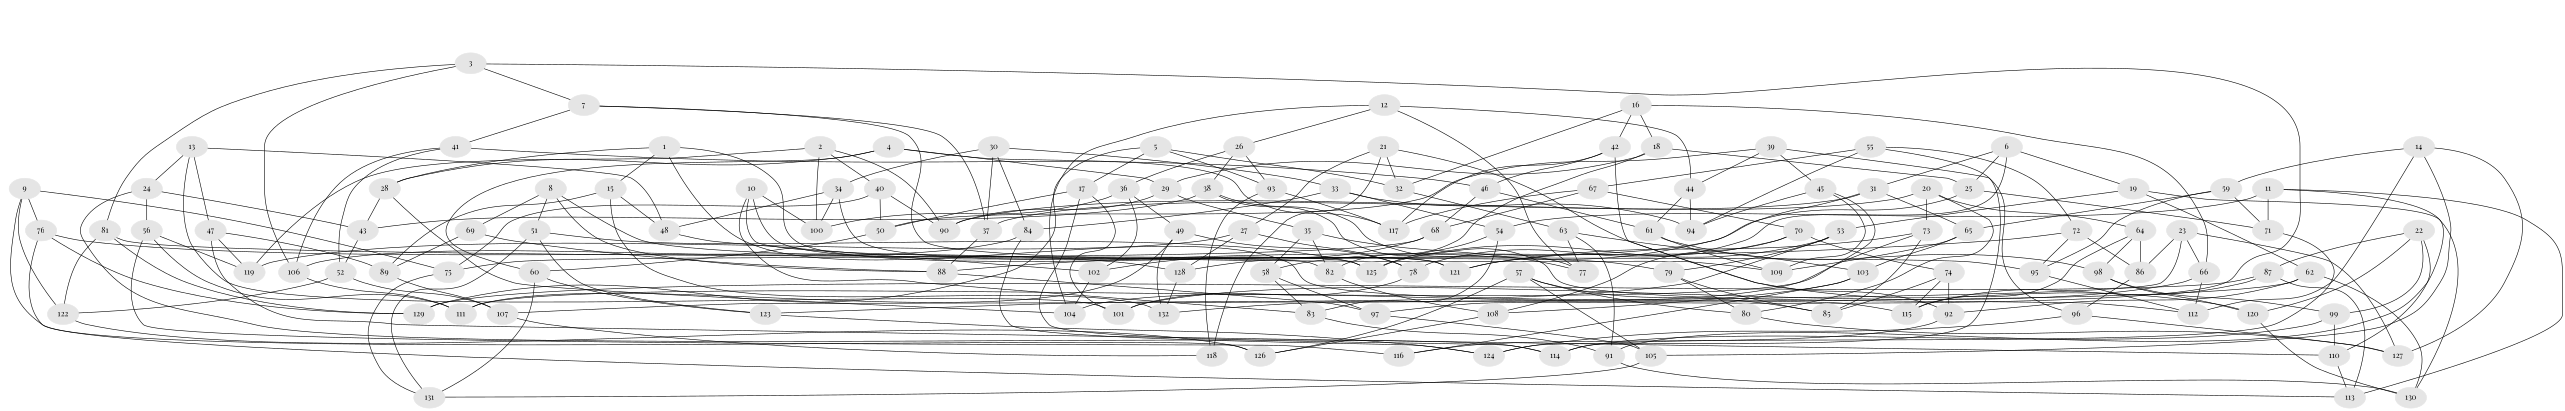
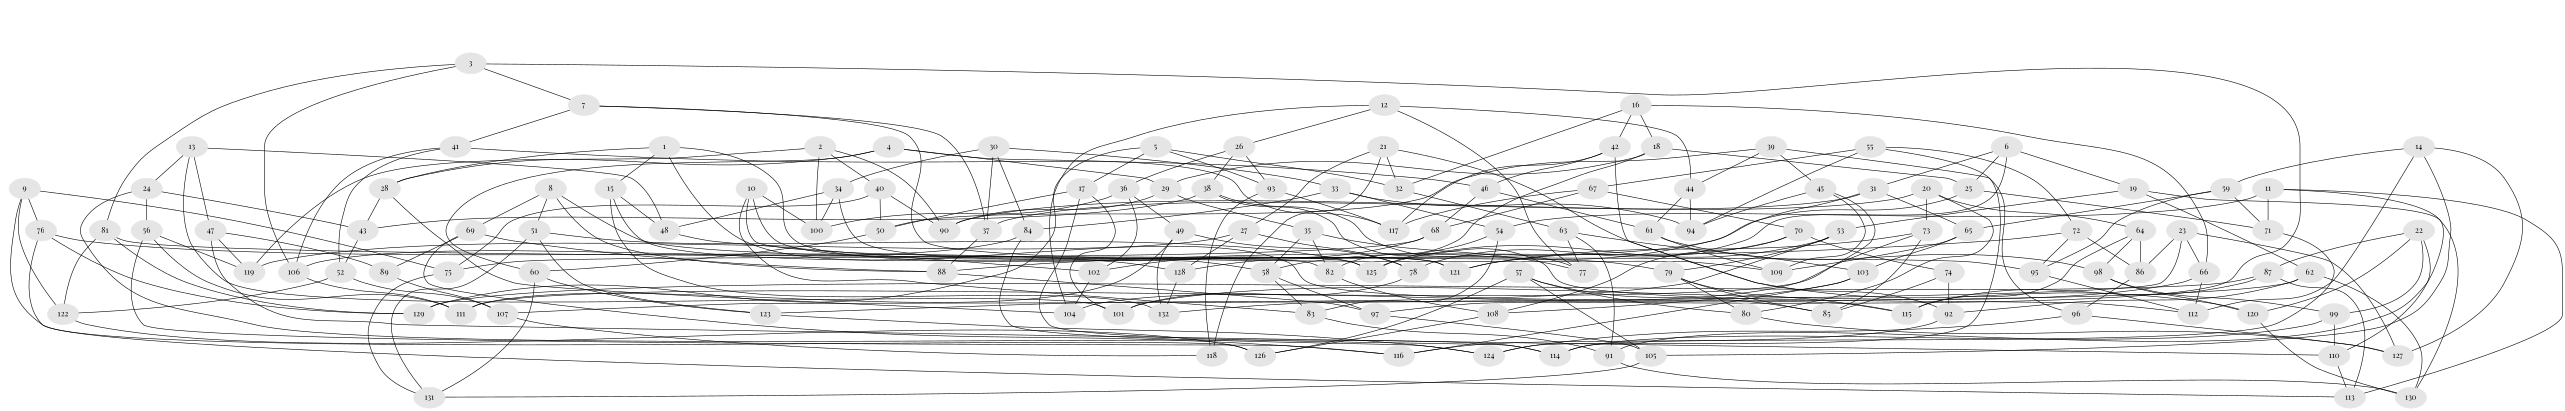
edge "15" -- "89": now "15" -- "58"
edge "74" -- "115": now "79" -- "115"
edge "69" -- "116": added
